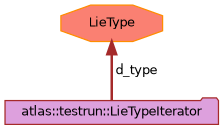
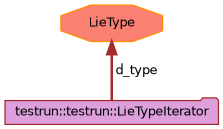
node "atlas::testrun::LieTypeIterator": label "atlas::testrun::LieTypeIterator" -> "testrun::testrun::LieTypeIterator"
